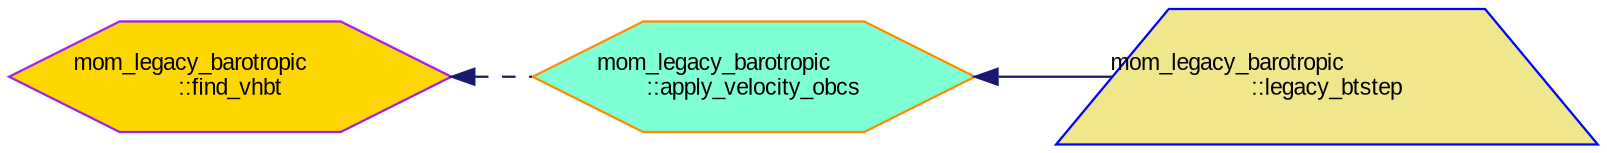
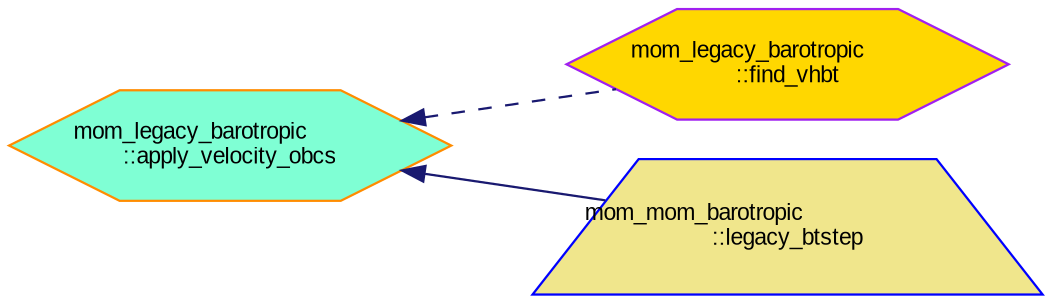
edge "mom_legacy_barotropic ::apply_velocity_obcs" -> "mom_legacy_barotropic ::find_vhbt": reversed
node "mom_legacy_barotropic ::legacy_btstep": label "mom_legacy_barotropic ::legacy_btstep" -> "mom_mom_barotropic ::legacy_btstep"
